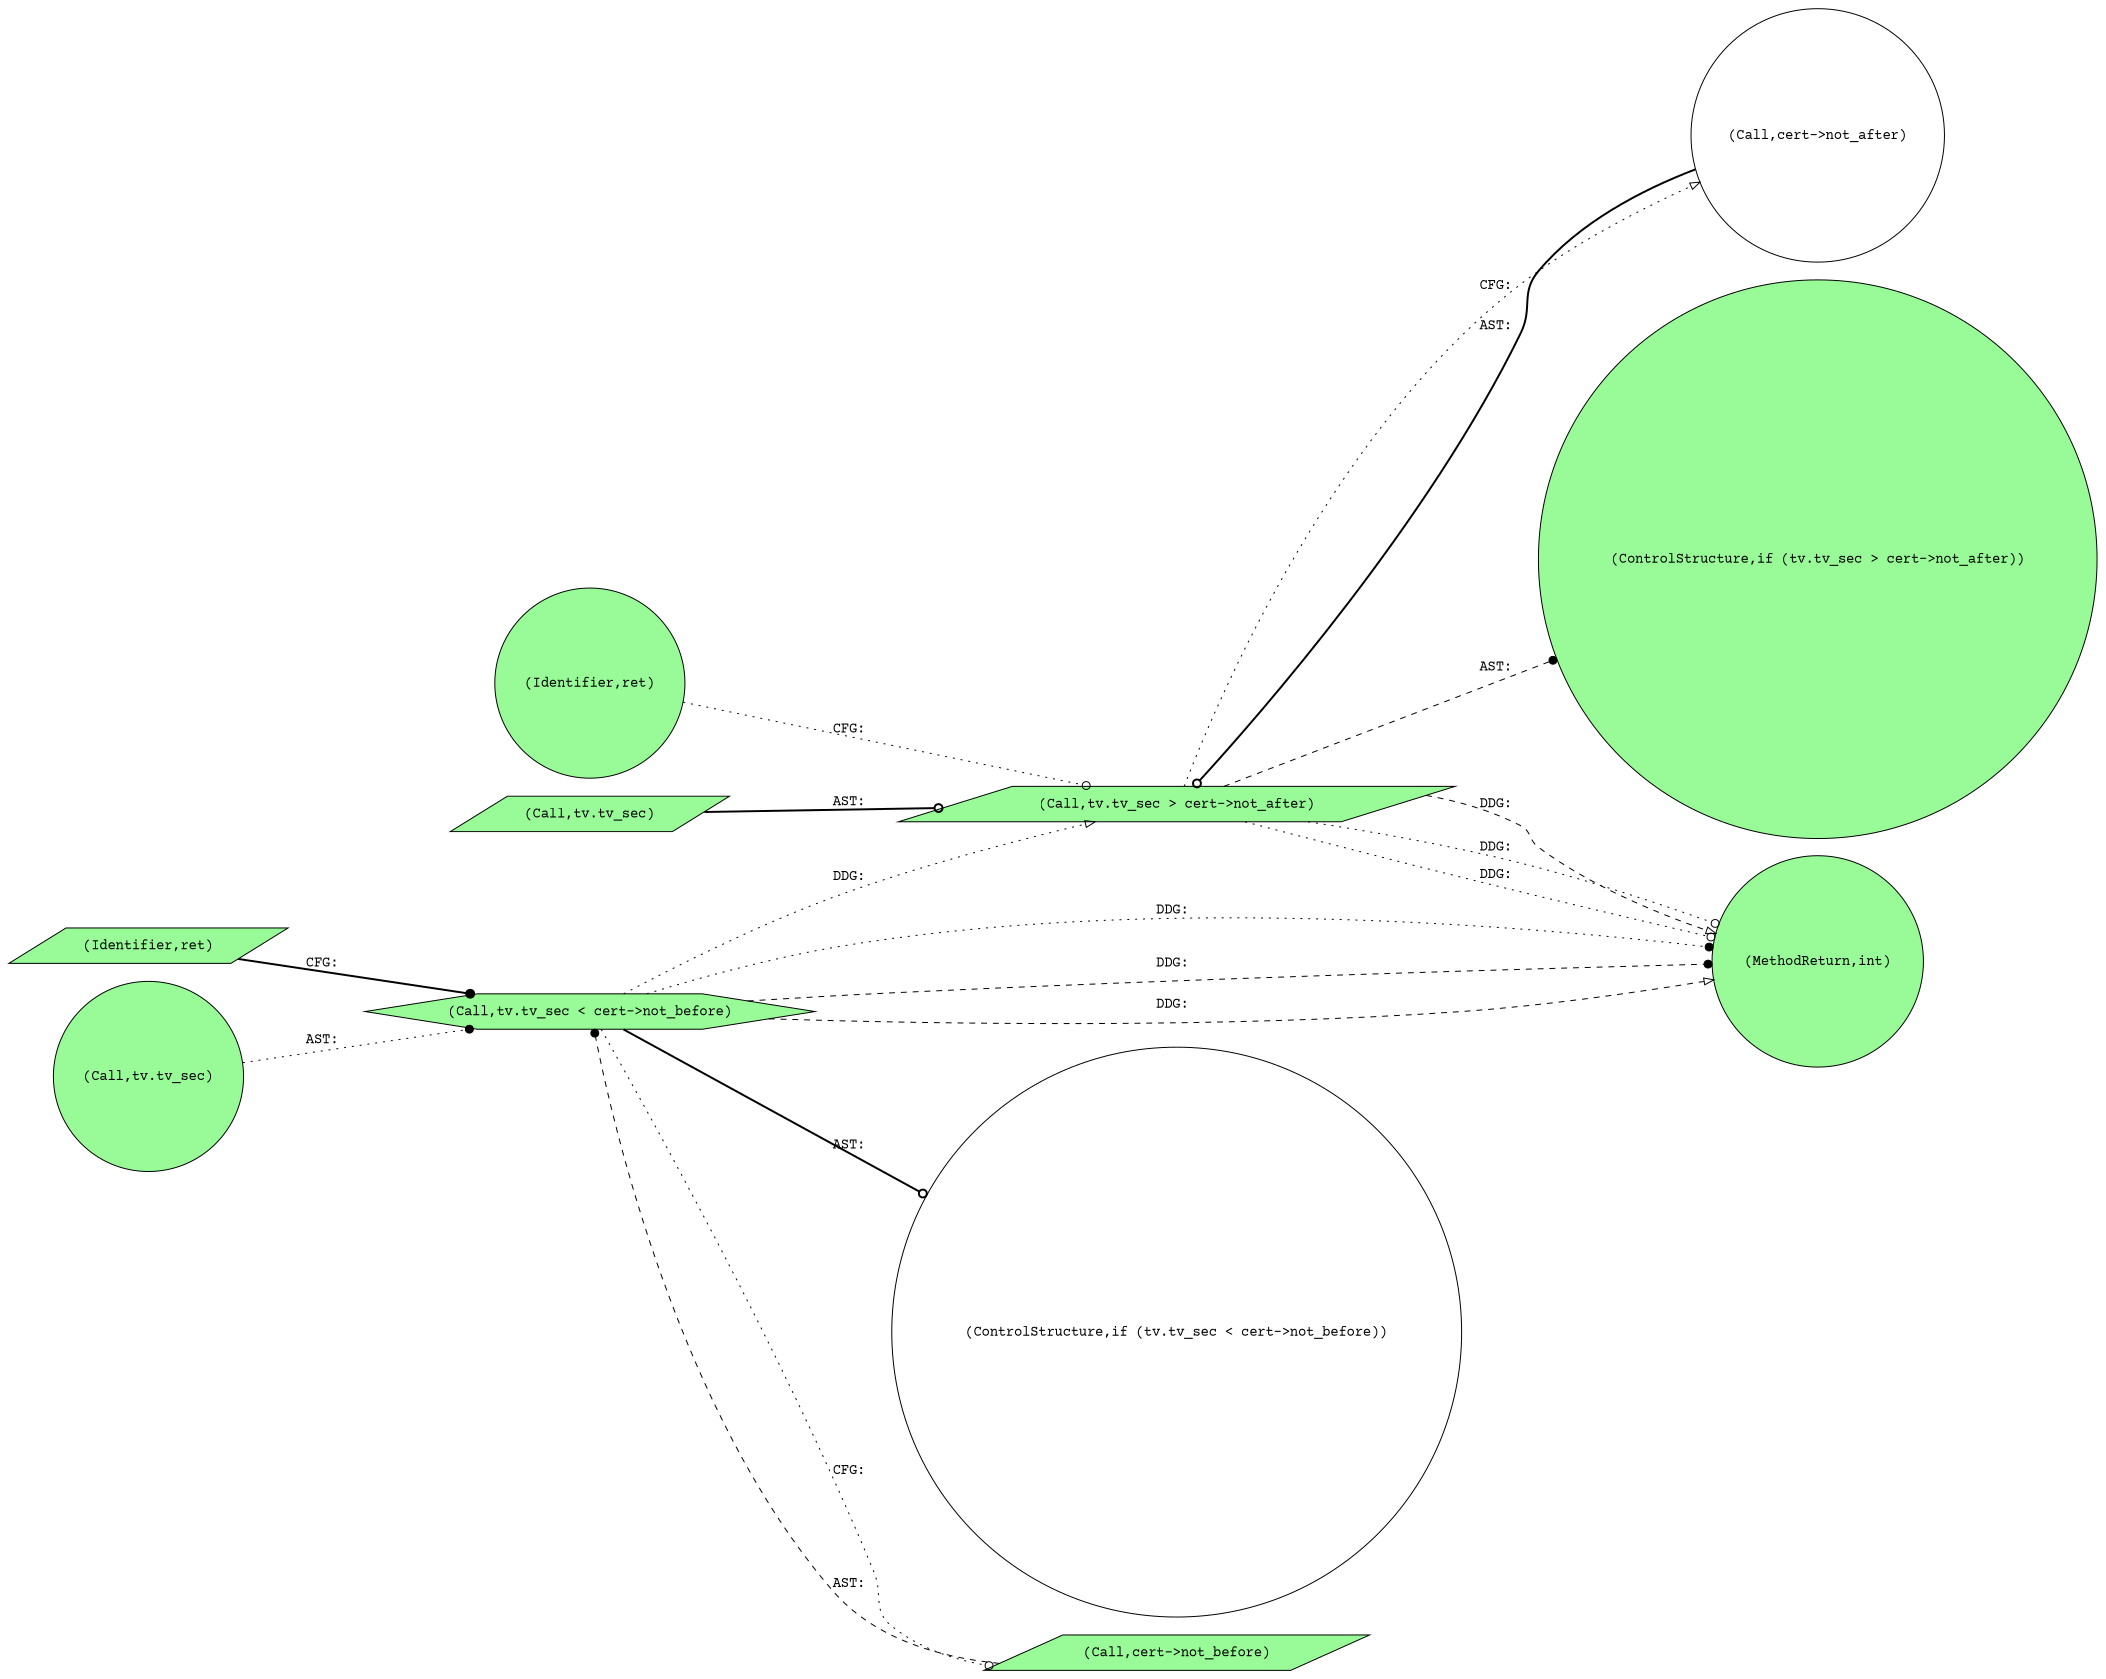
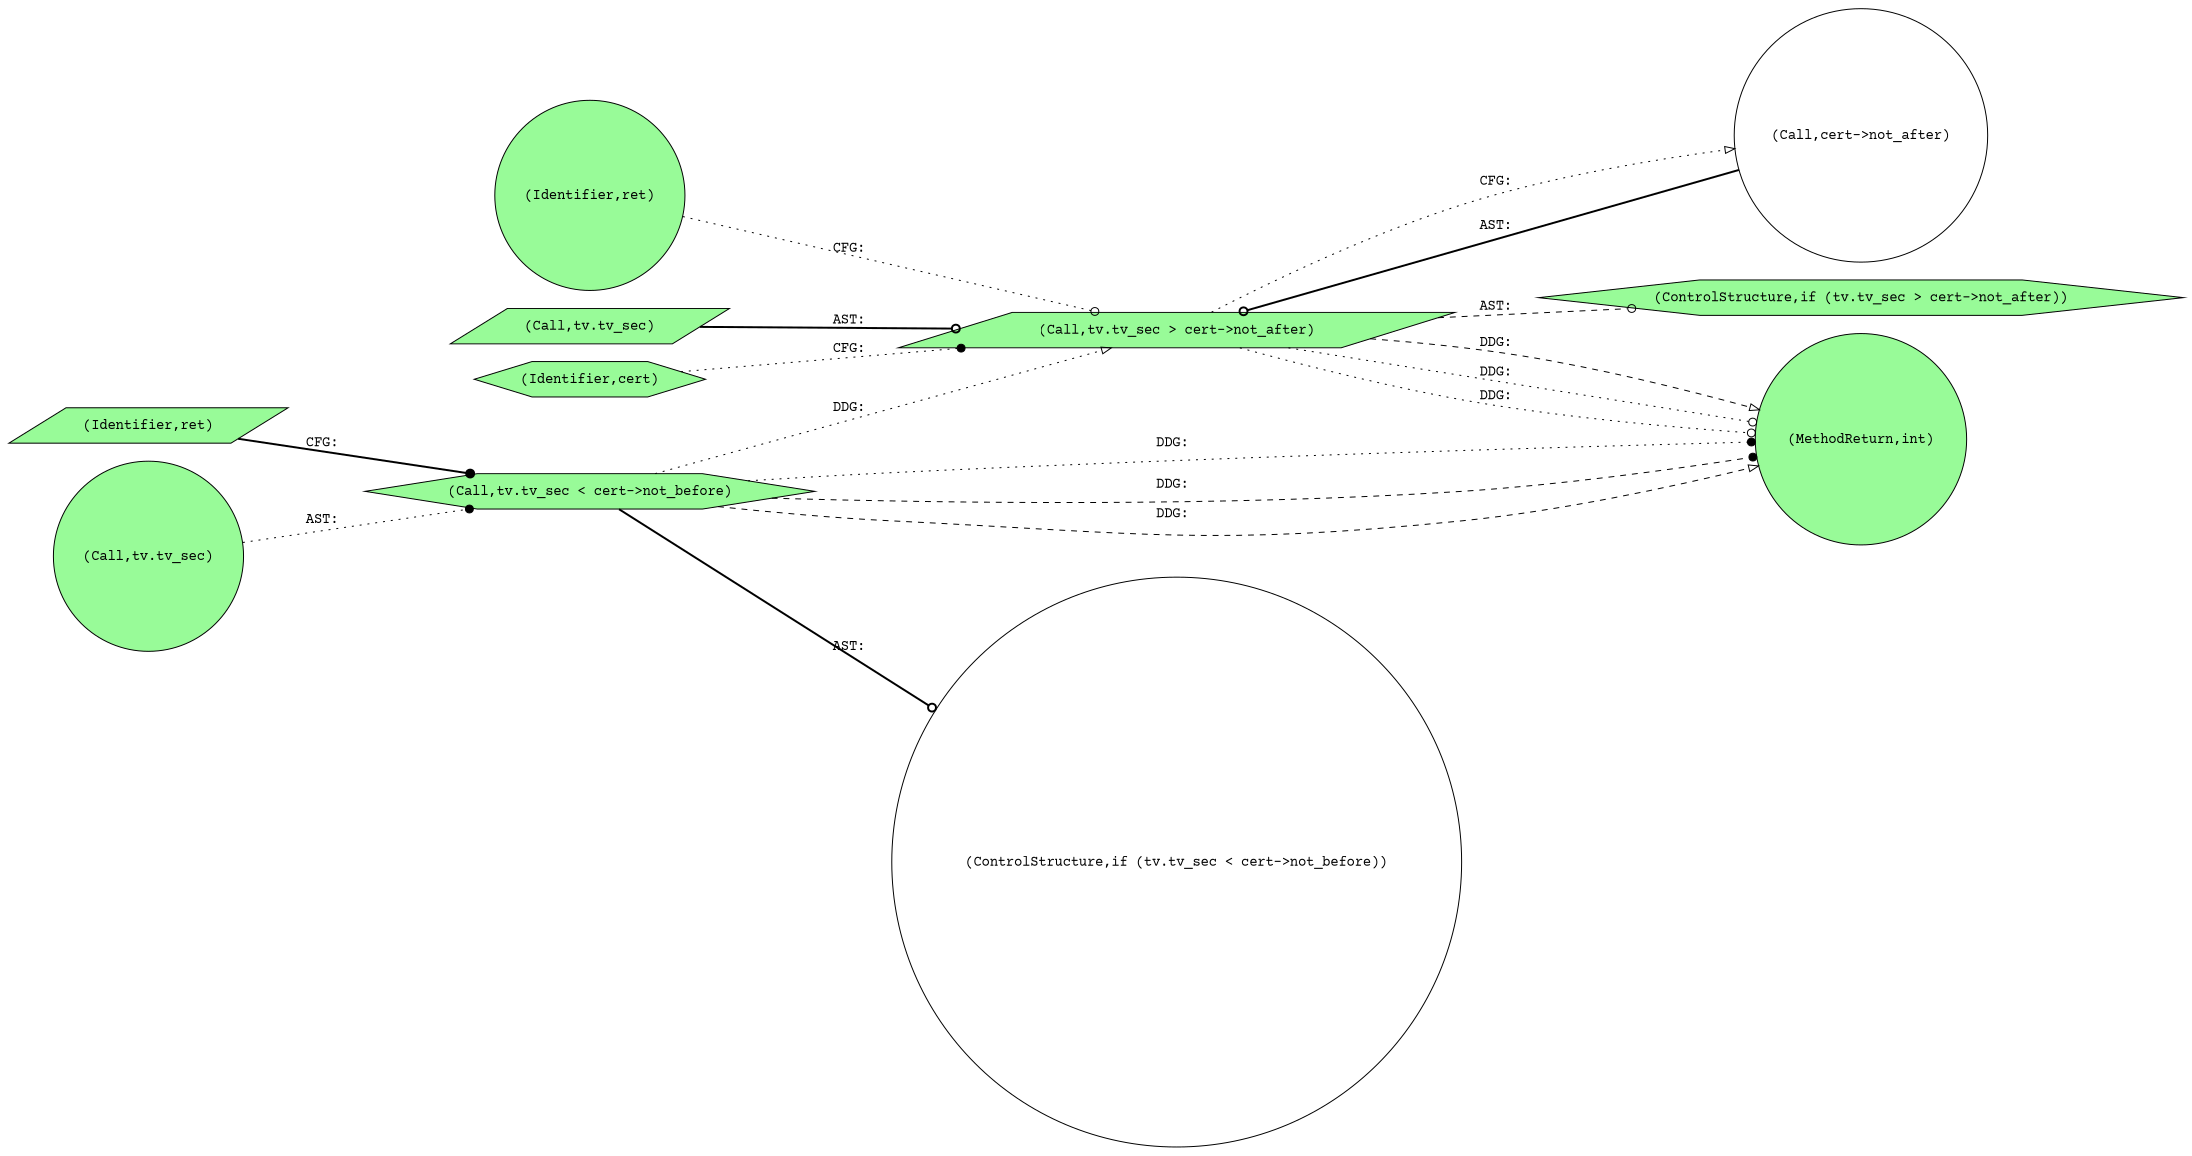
node "(Identifier,cert)": added
node "(ControlStructure,if (tv.tv_sec > cert->not_after))": shape circle -> hexagon
edge "(Call,tv.tv_sec > cert->not_after)" -> "(ControlStructure,if (tv.tv_sec > cert->not_after))": arrowhead dot -> odot
node "(Call,cert->not_before)": removed
